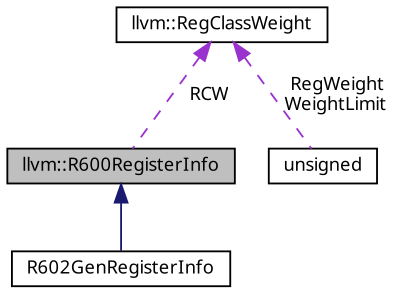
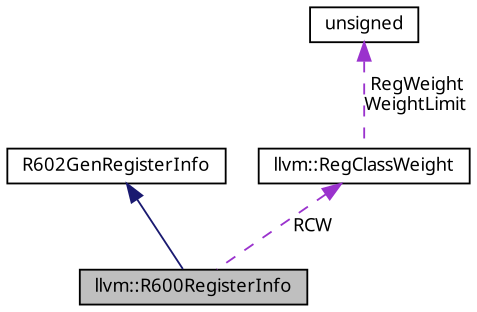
edge "unsigned" -> "llvm::RegClassWeight": reversed
edge "R602GenRegisterInfo" -> "llvm::R600RegisterInfo": reversed
